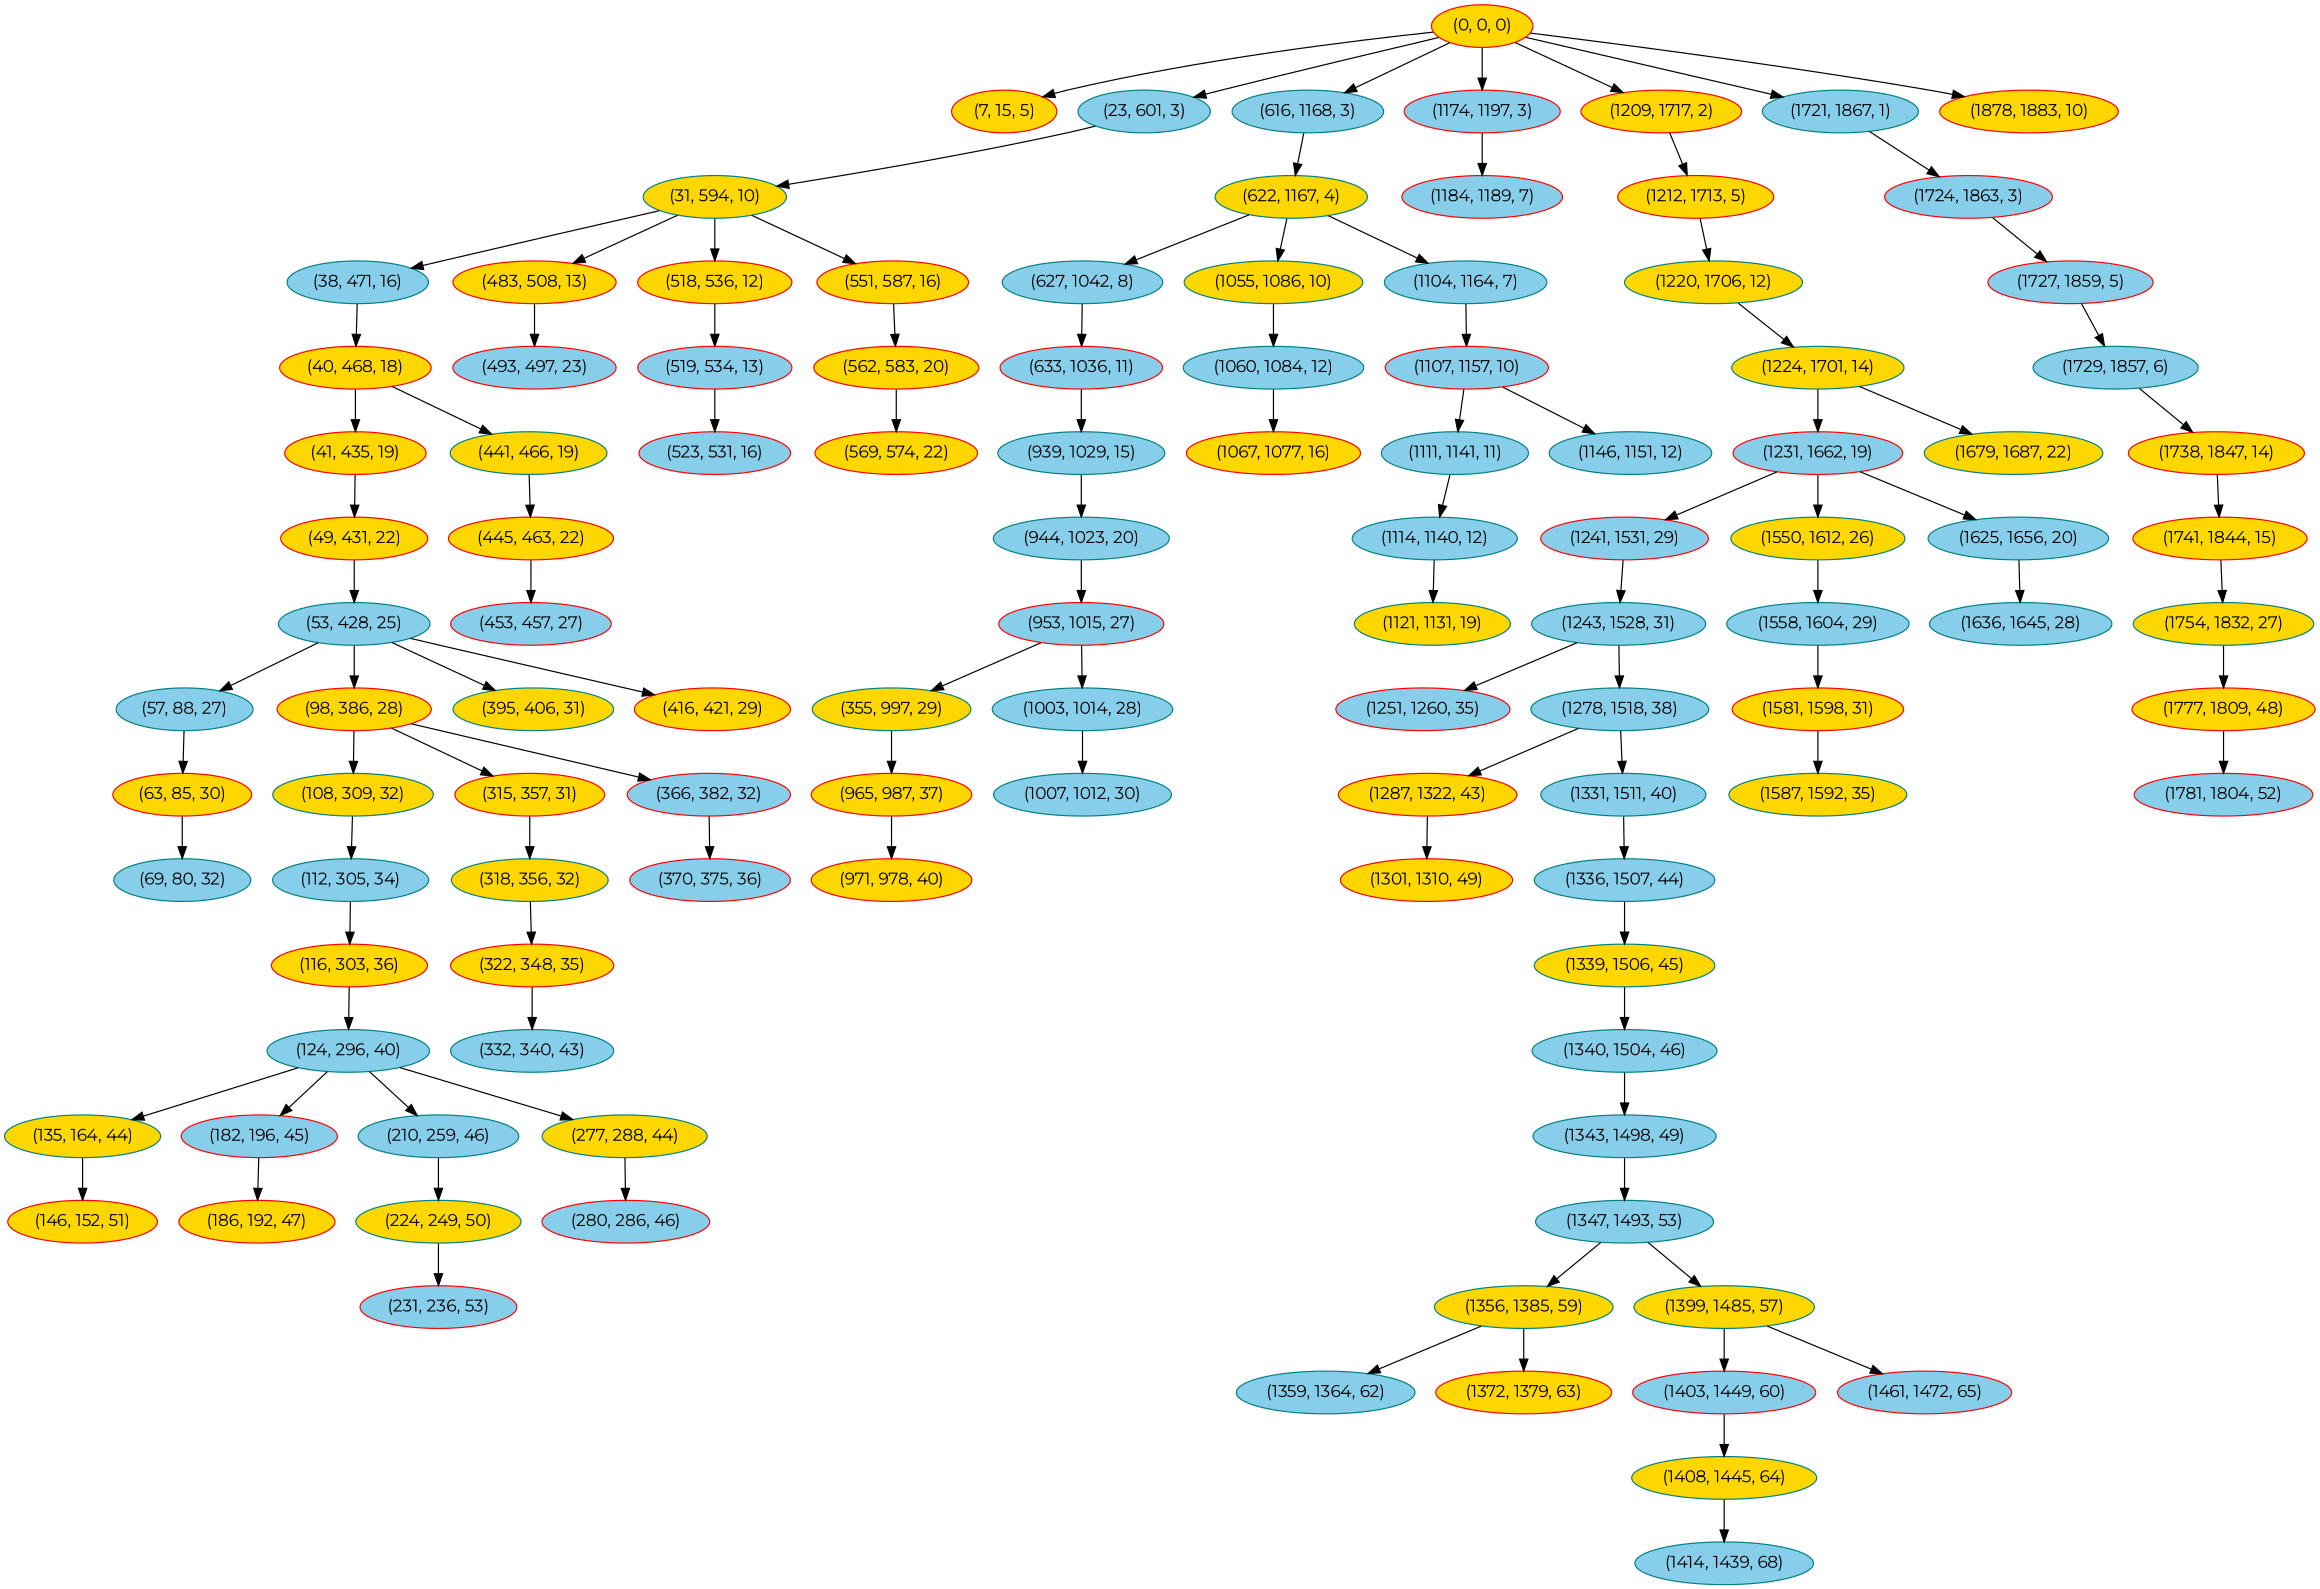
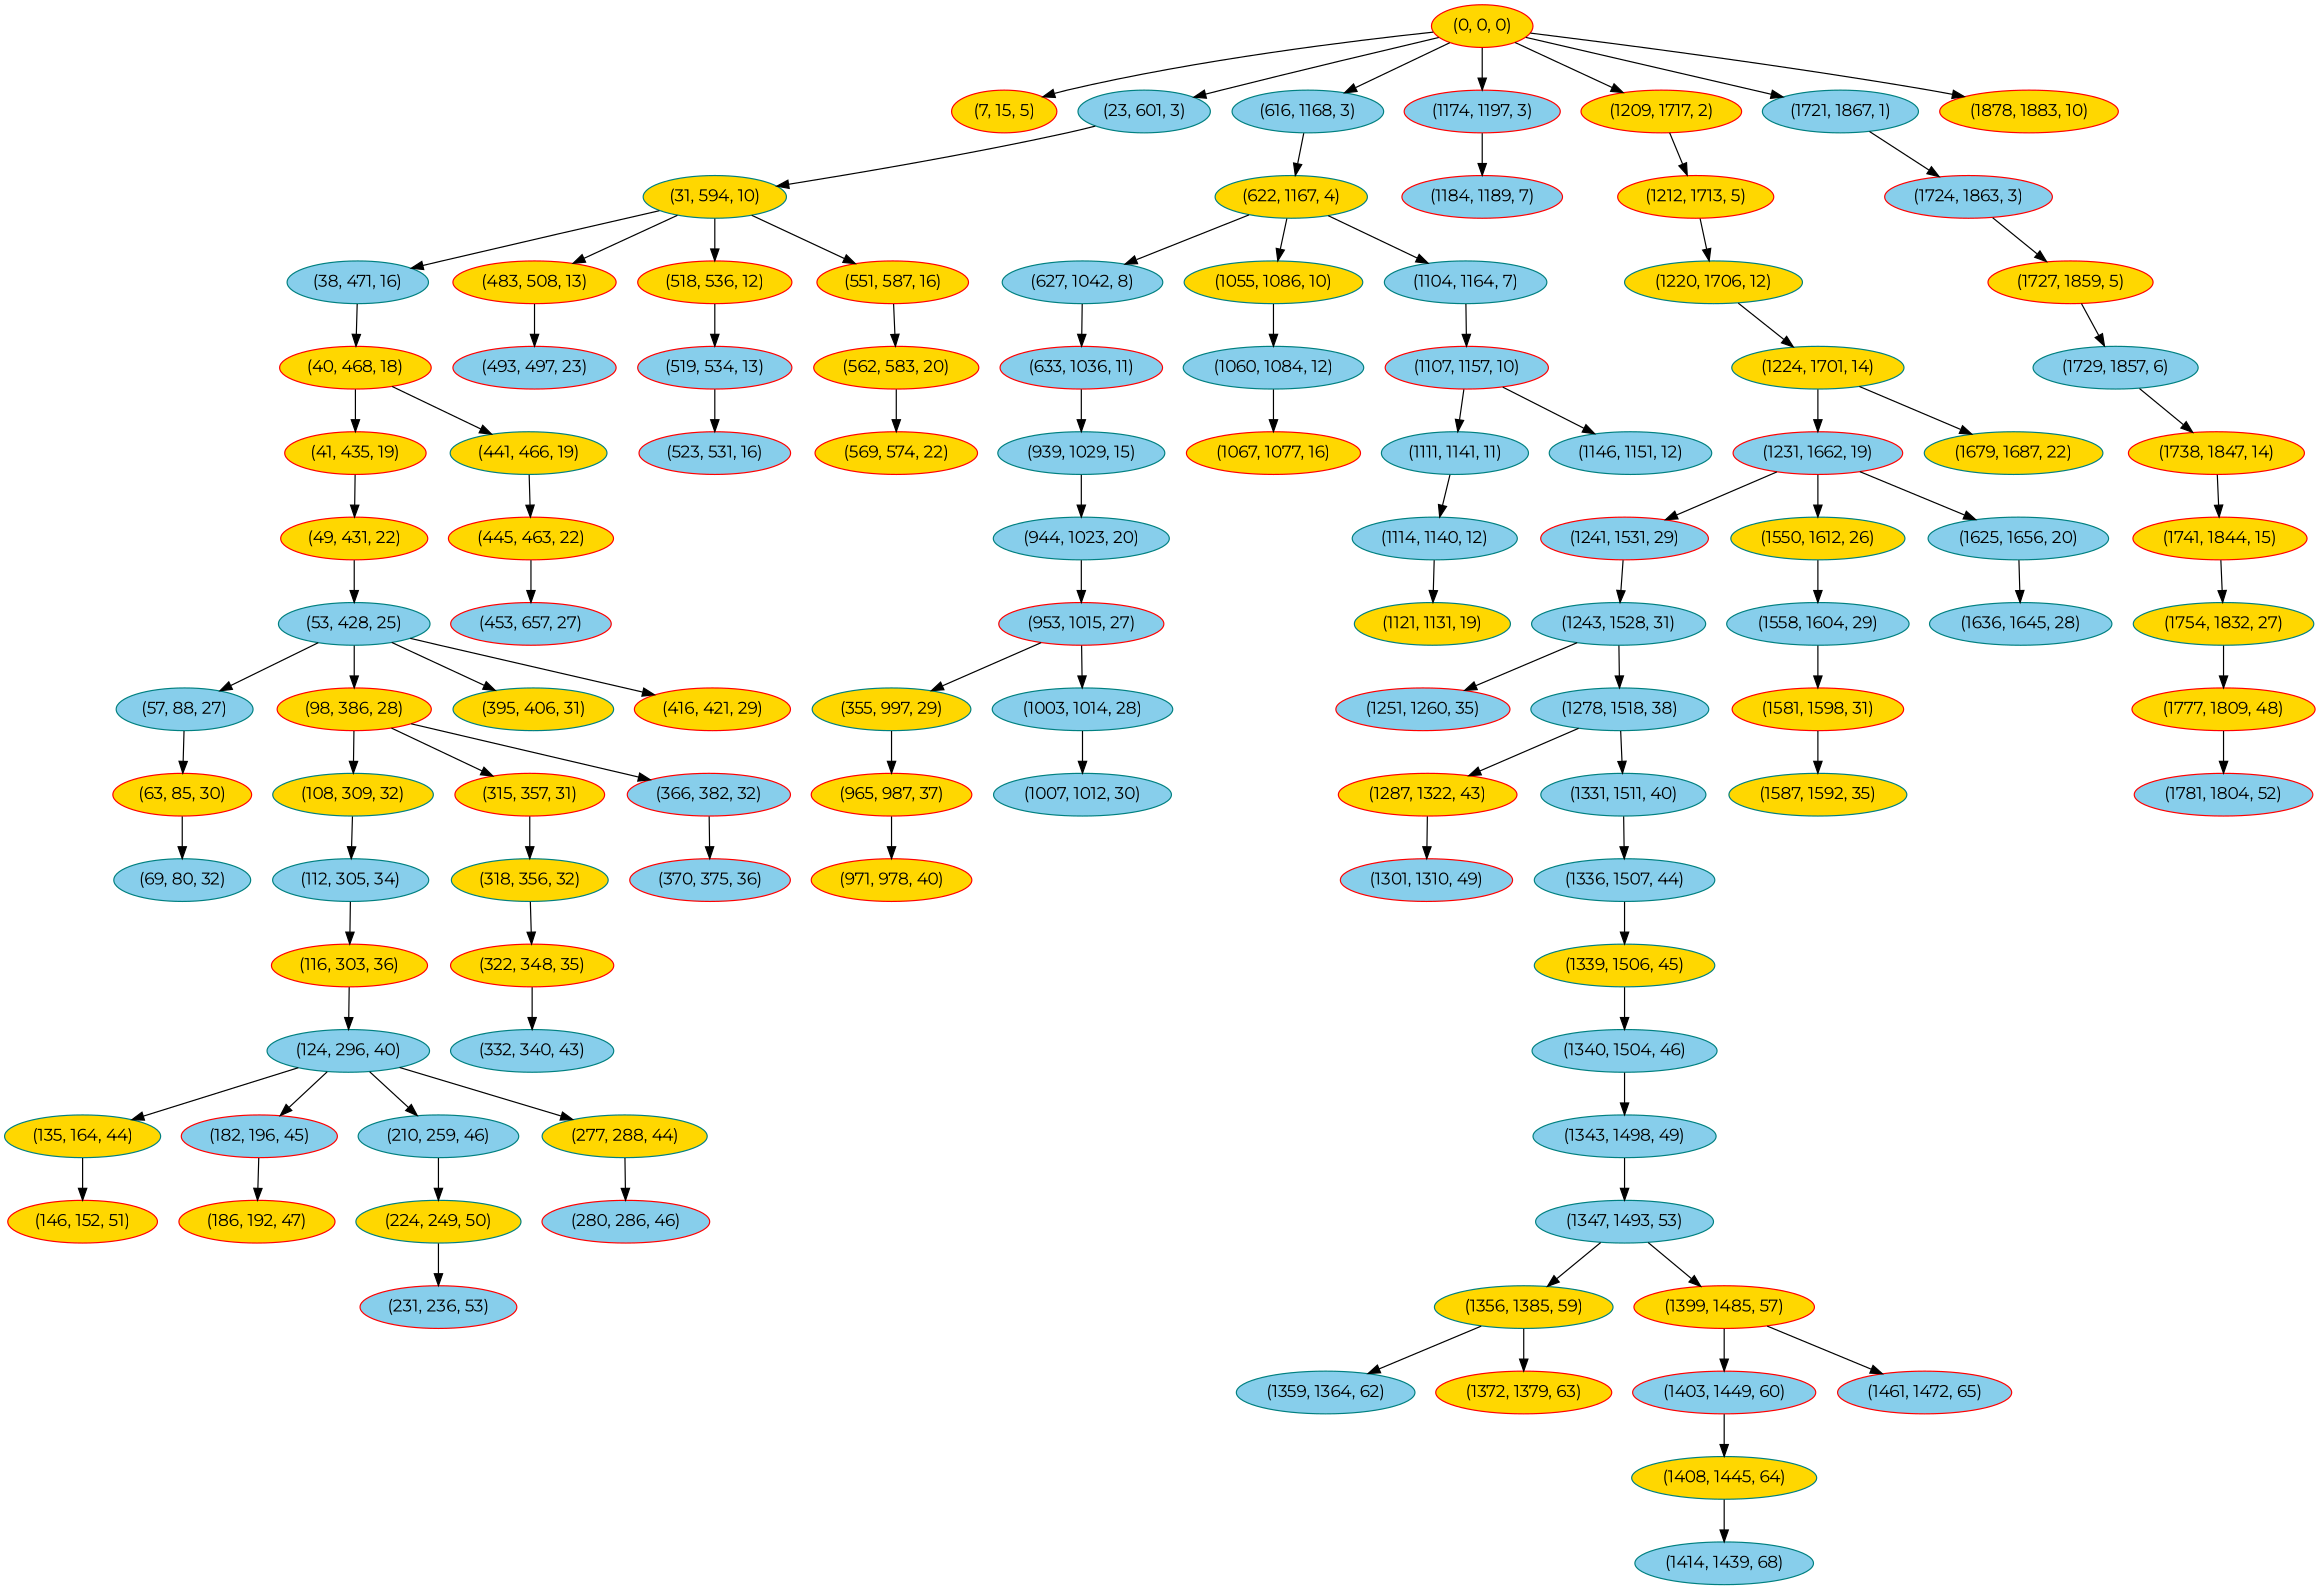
node "(1727, 1859, 5)": fillcolor skyblue -> gold
node "(453, 457, 27)": label "(453, 457, 27)" -> "(453, 657, 27)"
node "(1301, 1310, 49)": fillcolor gold -> skyblue
node "(1399, 1485, 57)": color teal -> red
